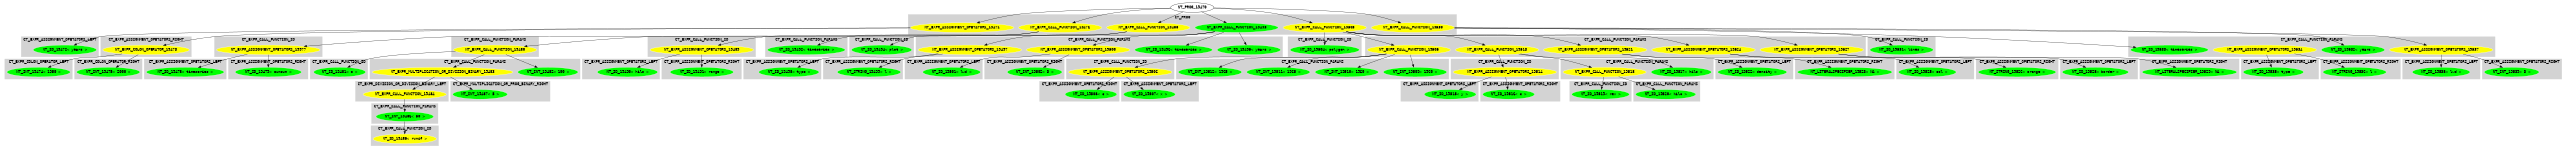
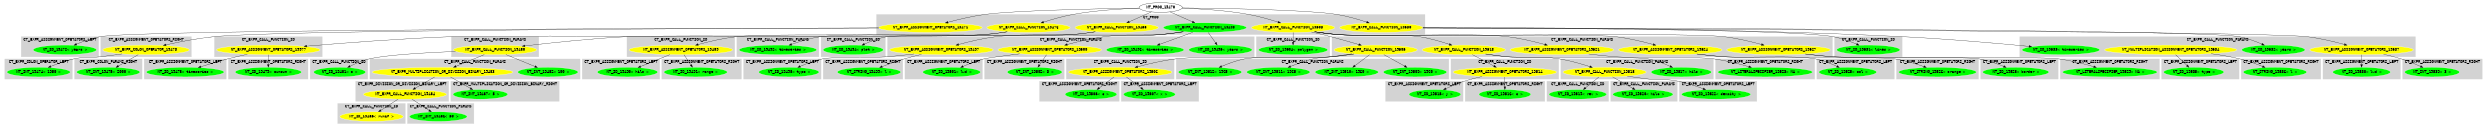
node "NT_EXPR_ASSIGNMENT_OPETATORS_19534": label "NT_EXPR_ASSIGNMENT_OPETATORS_19534" -> "NT_MULTIPLICATION_ASSIGNMENT_OPETATORS_19534"
edge "NT_EXPR_ASSIGNMENT_OPETATORS_19521" -> "NT_ID_19522< density >": now "NT_EXPR_CALL_FUNCTION_19518" -> "NT_ID_19522< density >"
cluster "CT_EXPR_COLON_OPERATOR_RIGHT": label "CT_EXPR_COLON_OPERATOR_RIGHT" -> "CT_EXPR_COLON_PARAMS_RIGHT"
cluster "CT_EXPR_MULTIPLICATION_OR_PROG_BINARY_RIGHT": label "CT_EXPR_MULTIPLICATION_OR_PROG_BINARY_RIGHT" -> "CT_EXPR_MULTIPLICATION_OR_DIVISION_BINARY_RIGHT"
edge "NT_INT_19486< 50 >" -> "NT_ID_19485< runif >": now "NT_EXPR_CALL_FUNCTION_19484" -> "NT_ID_19485< runif >"
